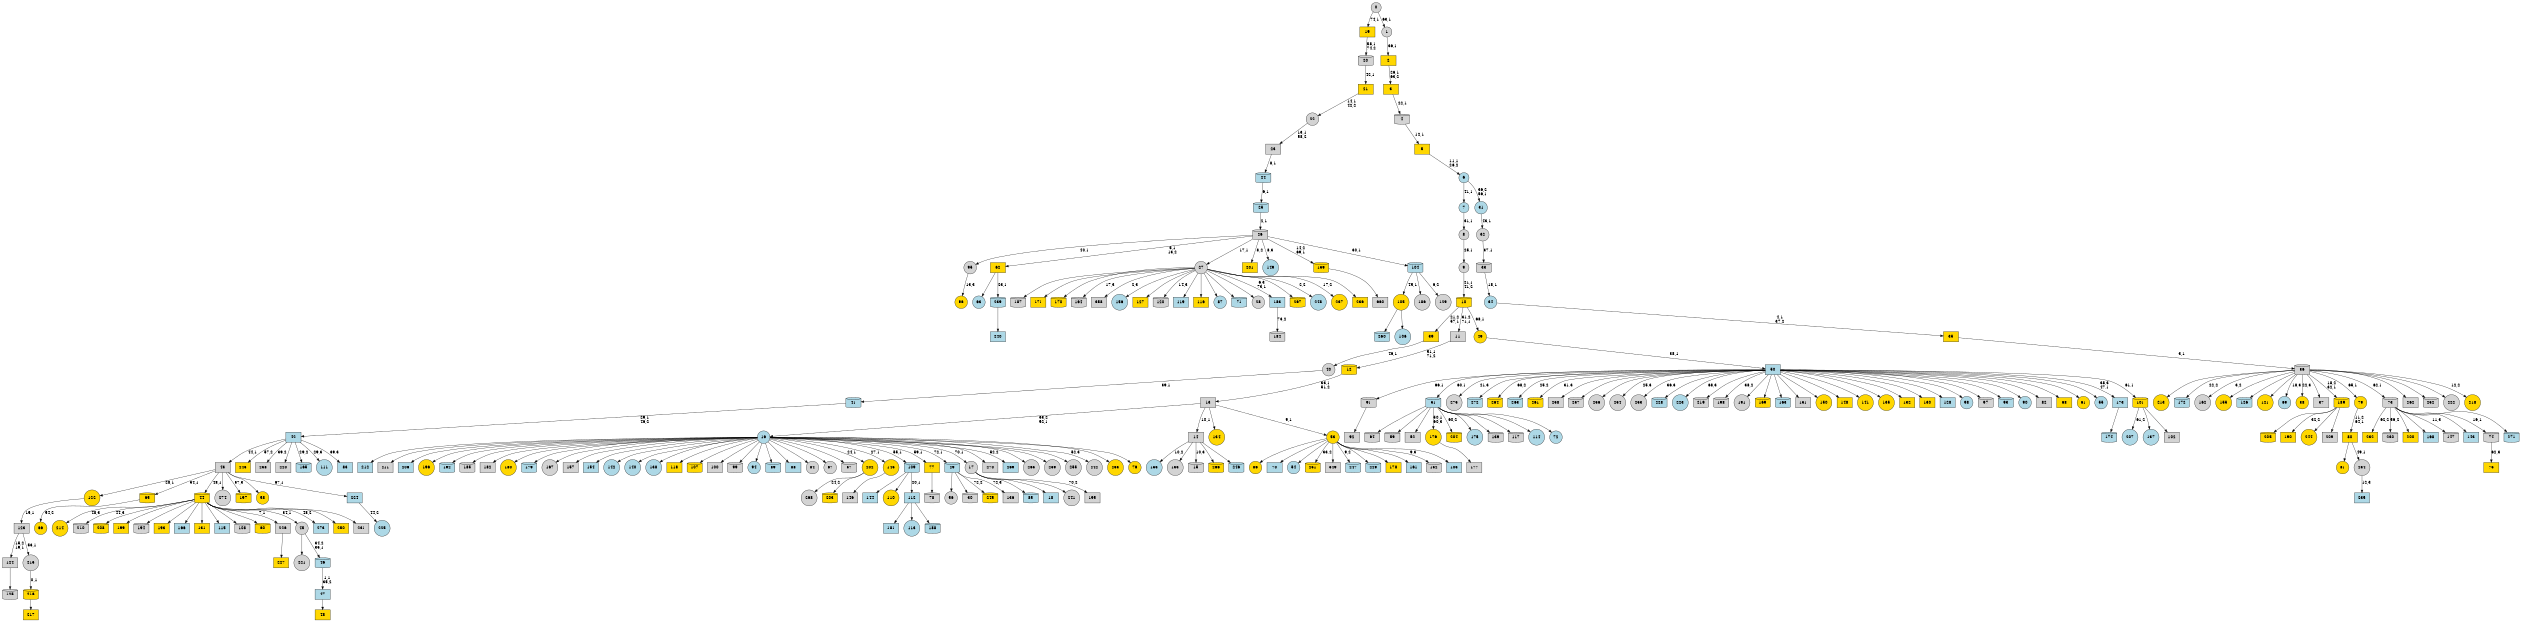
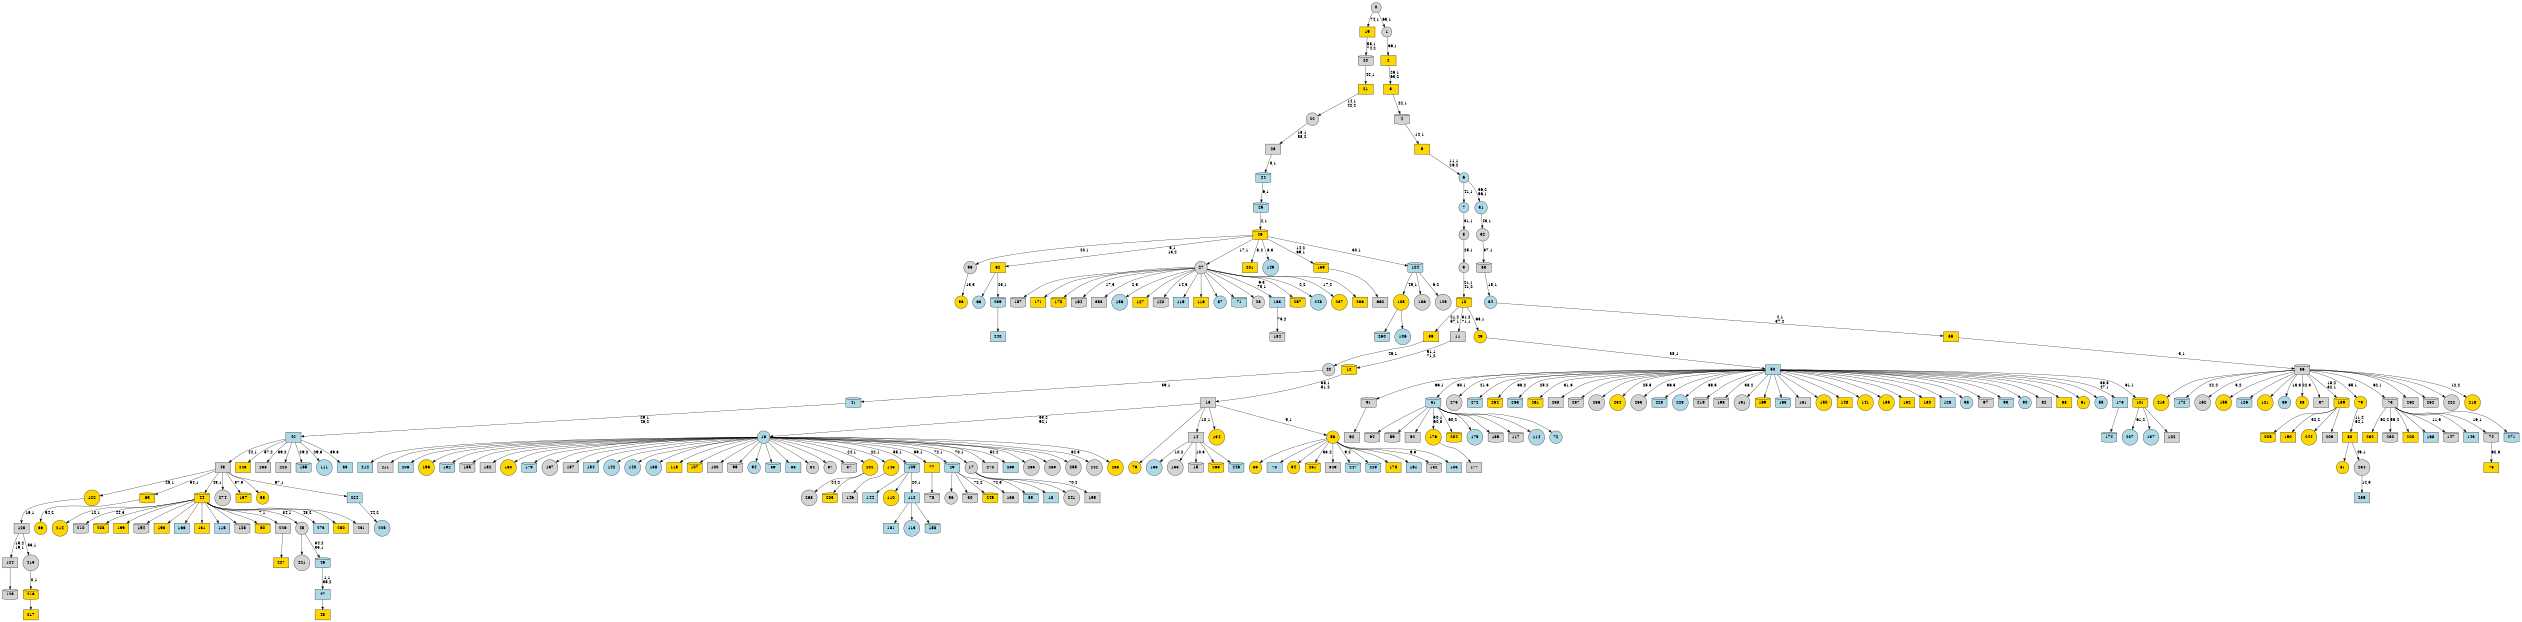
node "26": fillcolor lightgrey -> gold
node "254": fillcolor lightgrey -> gold
edge "16" -> "76": now "13" -> "76"
edge "16" -> "145": label "27,1" -> "22,1"
node "54": fillcolor lightblue -> gold
edge "44" -> "214": label "48,3" -> "12,1"
